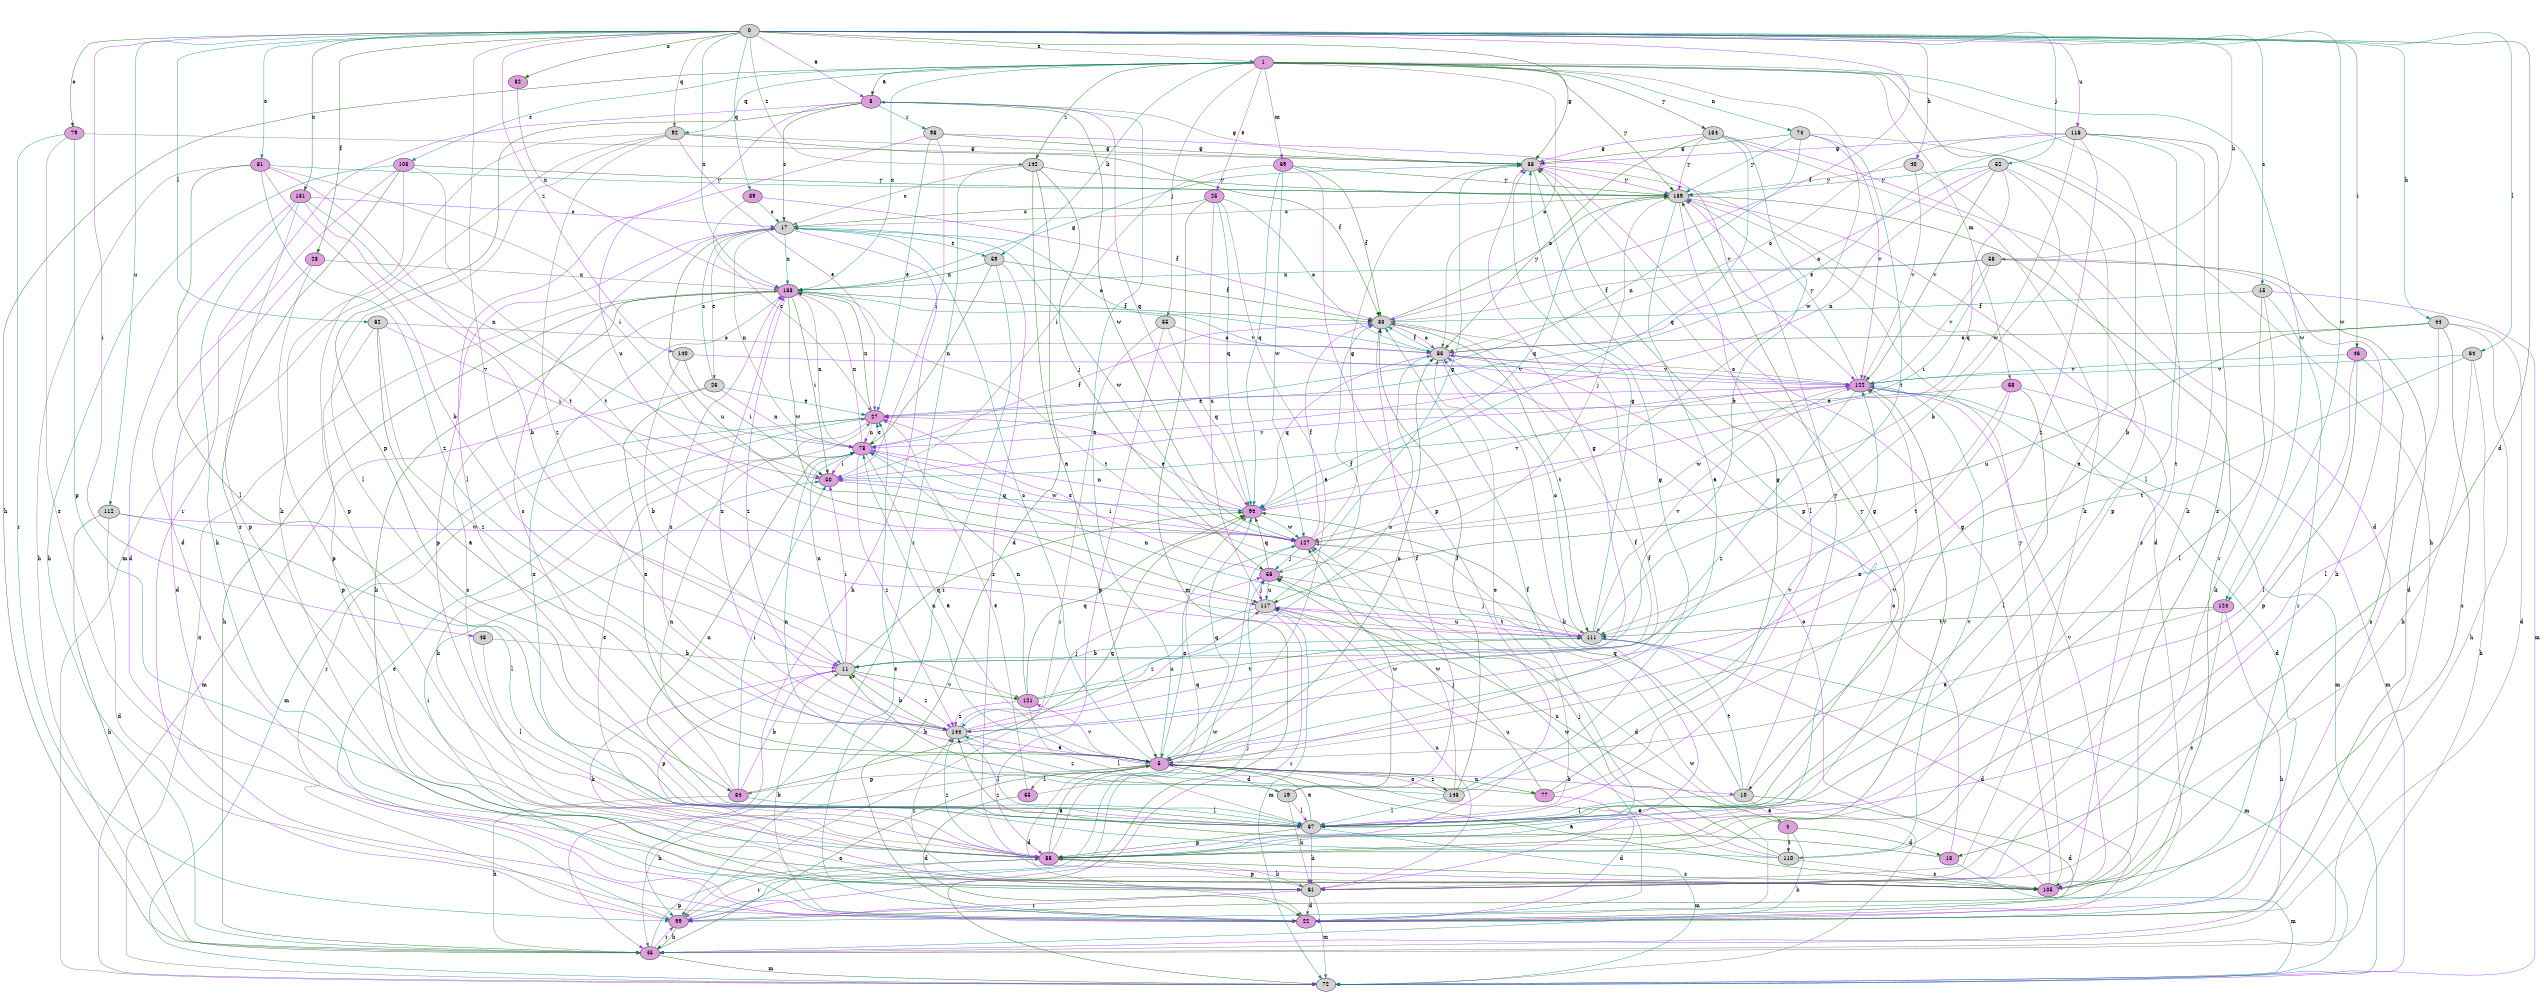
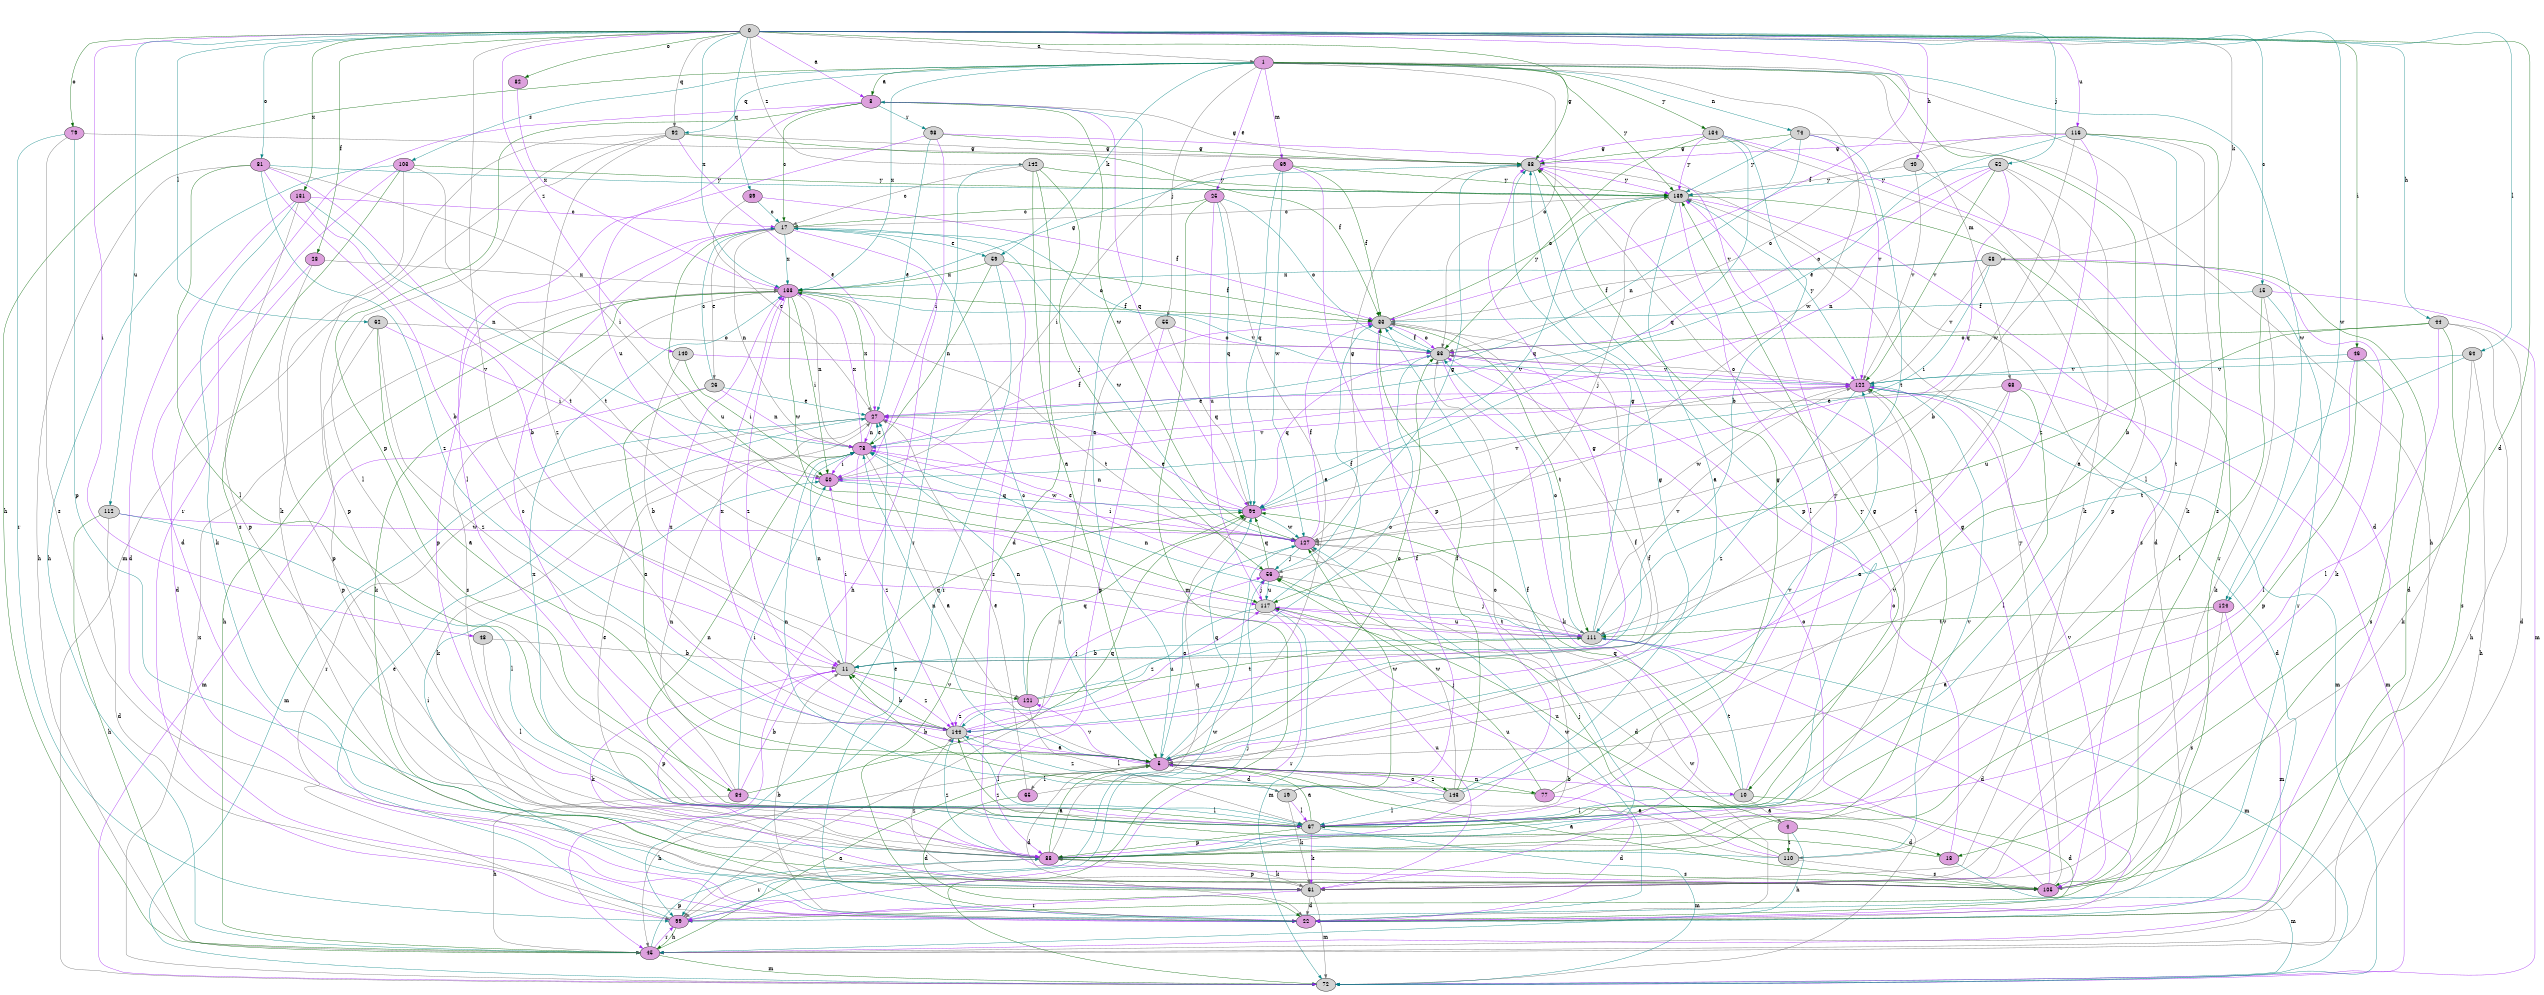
edge "1" -> "142": removed, label "z"
edge "5" -> "84": removed, label "p"
edge "124" -> "45": label "h" -> "m"
